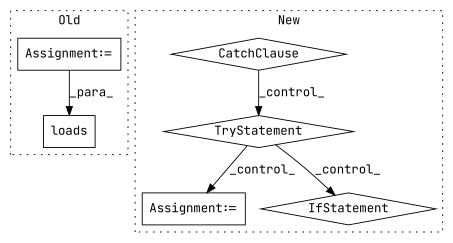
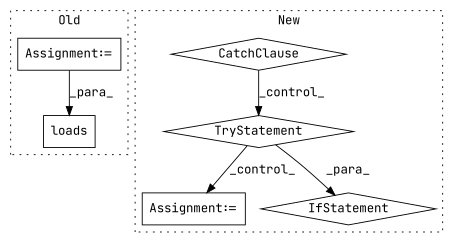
edge "TryStatement" -> "IfStatement": label "_control_" -> "_para_"
